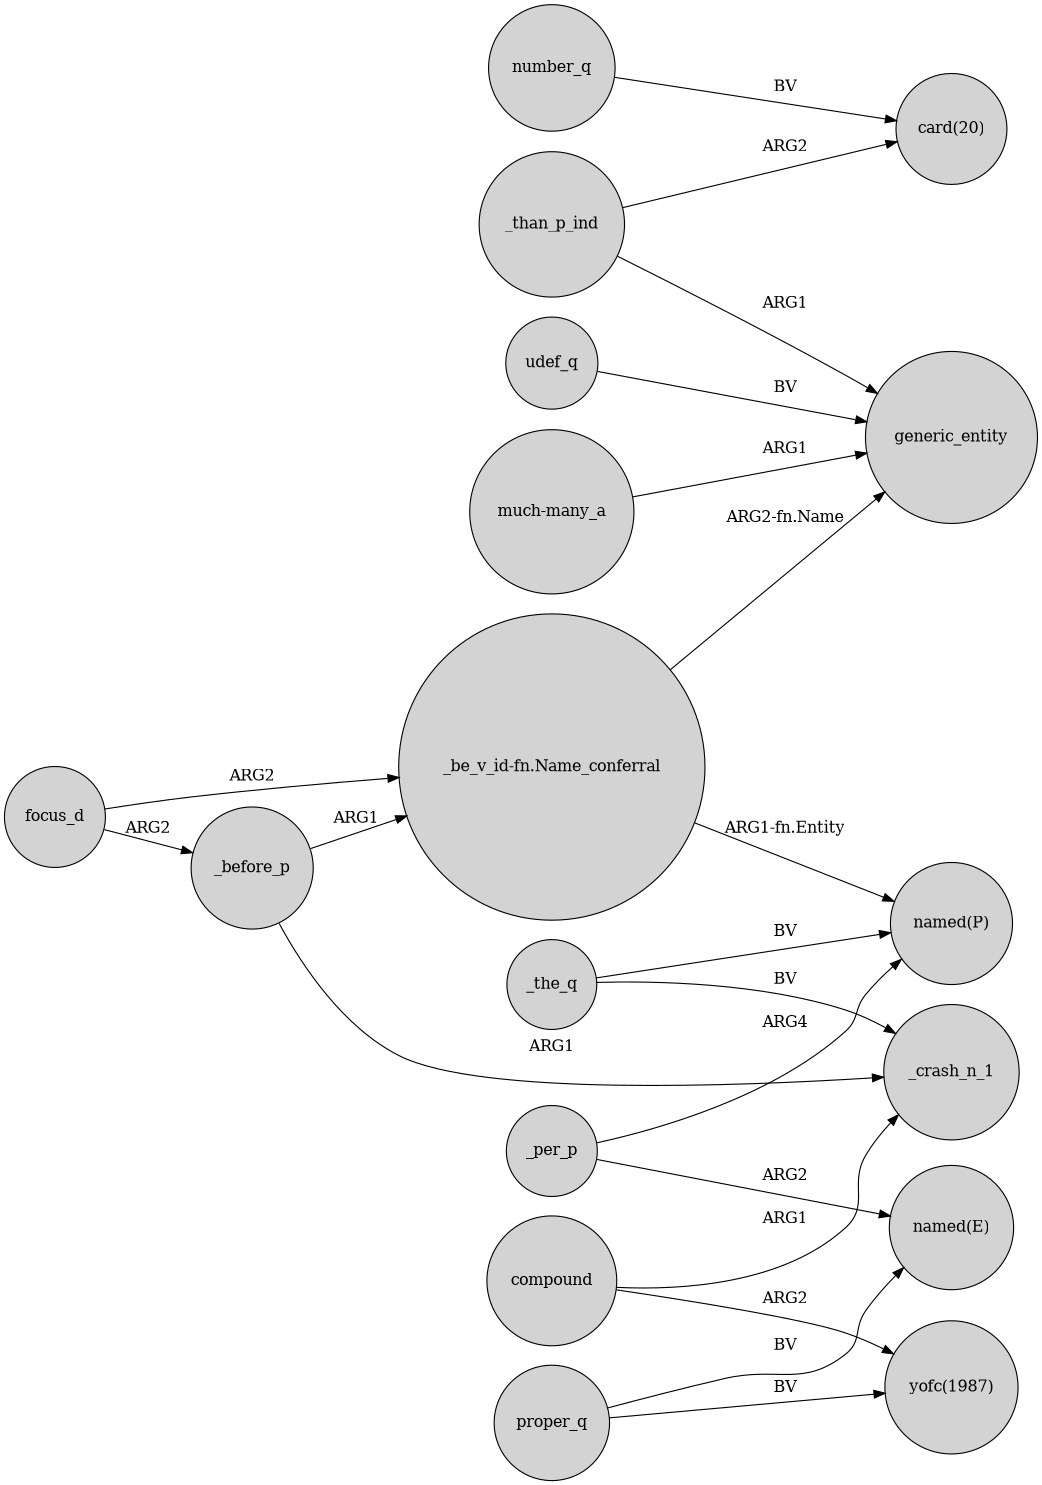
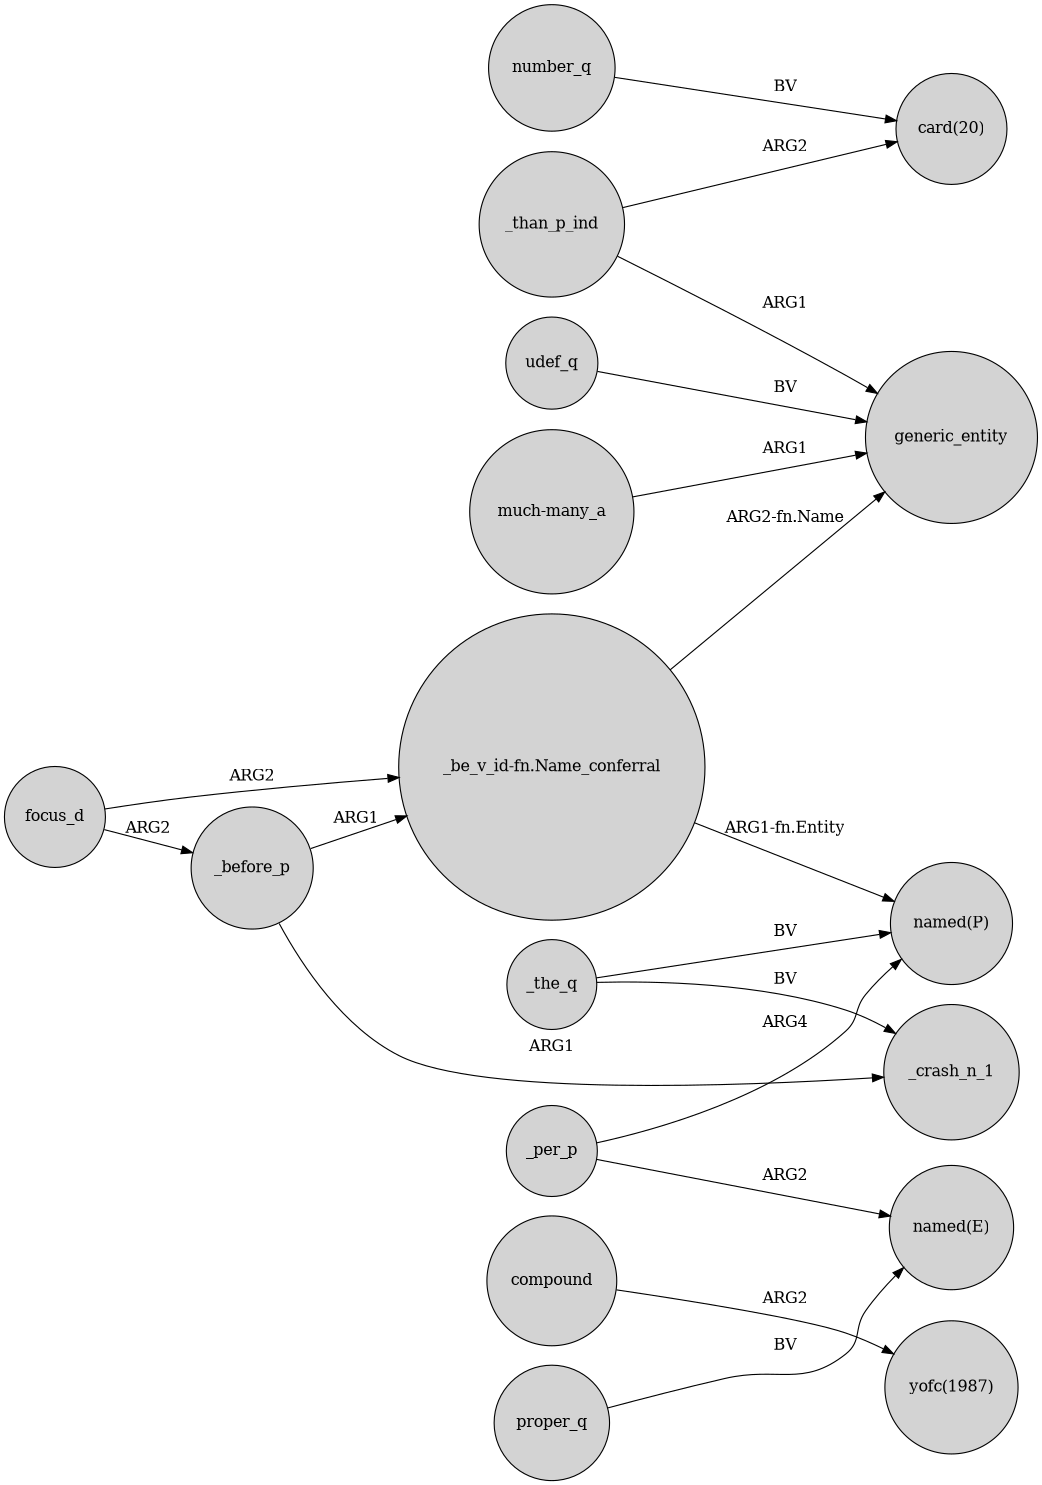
edge "compound" -> "_crash_n_1": removed, label "ARG1"
edge "proper_q" -> "yofc(1987)": removed, label "BV"
